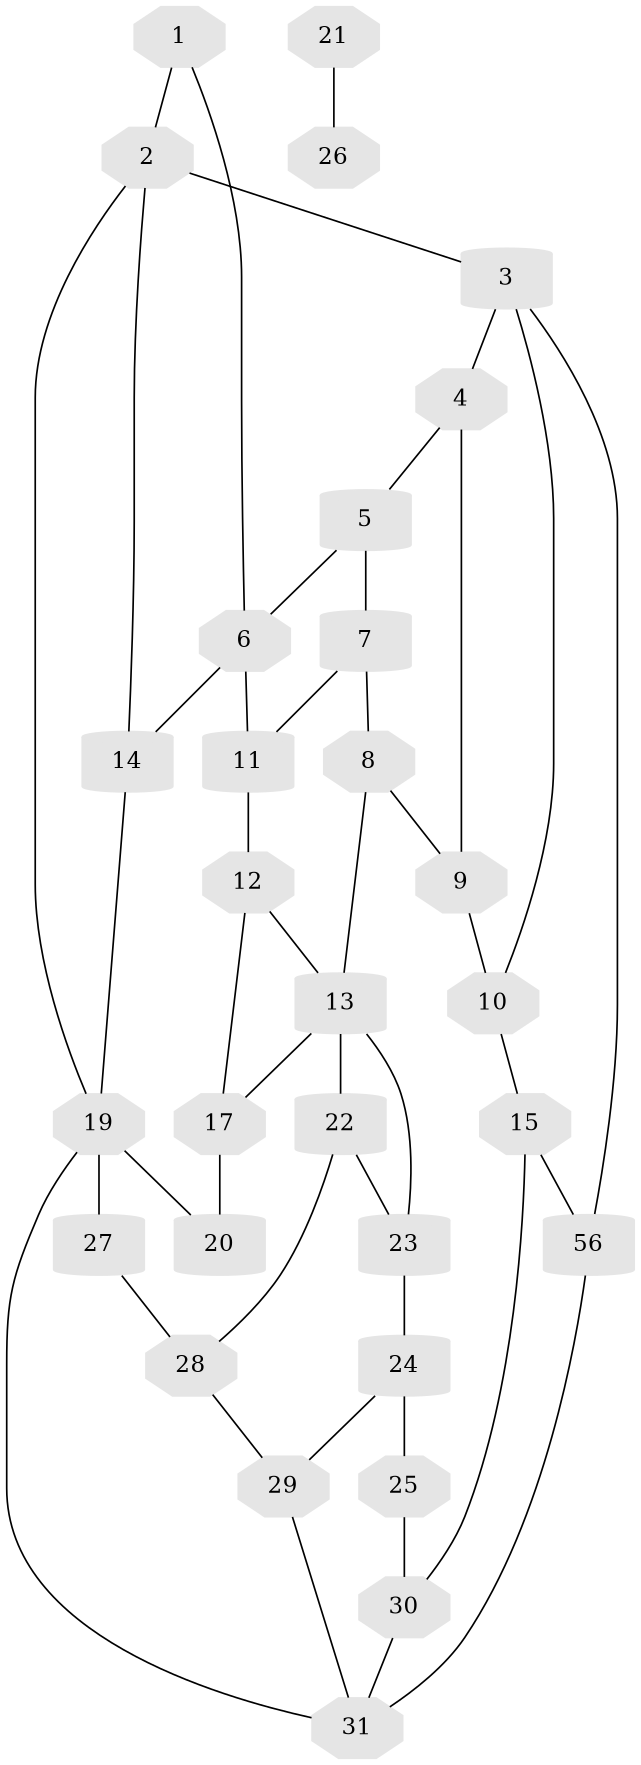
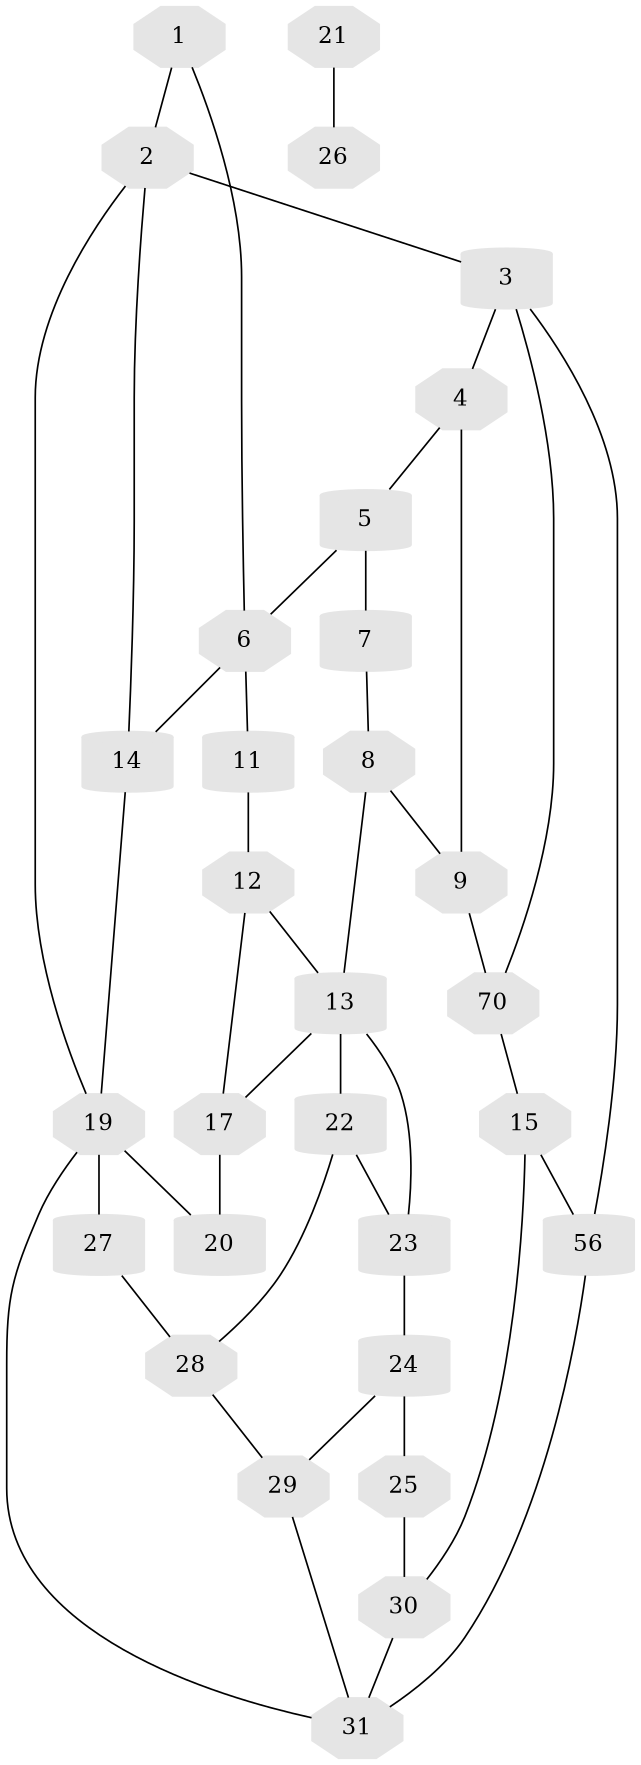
edge "7" -- "11": removed
node "10": label "10" -> "70"
